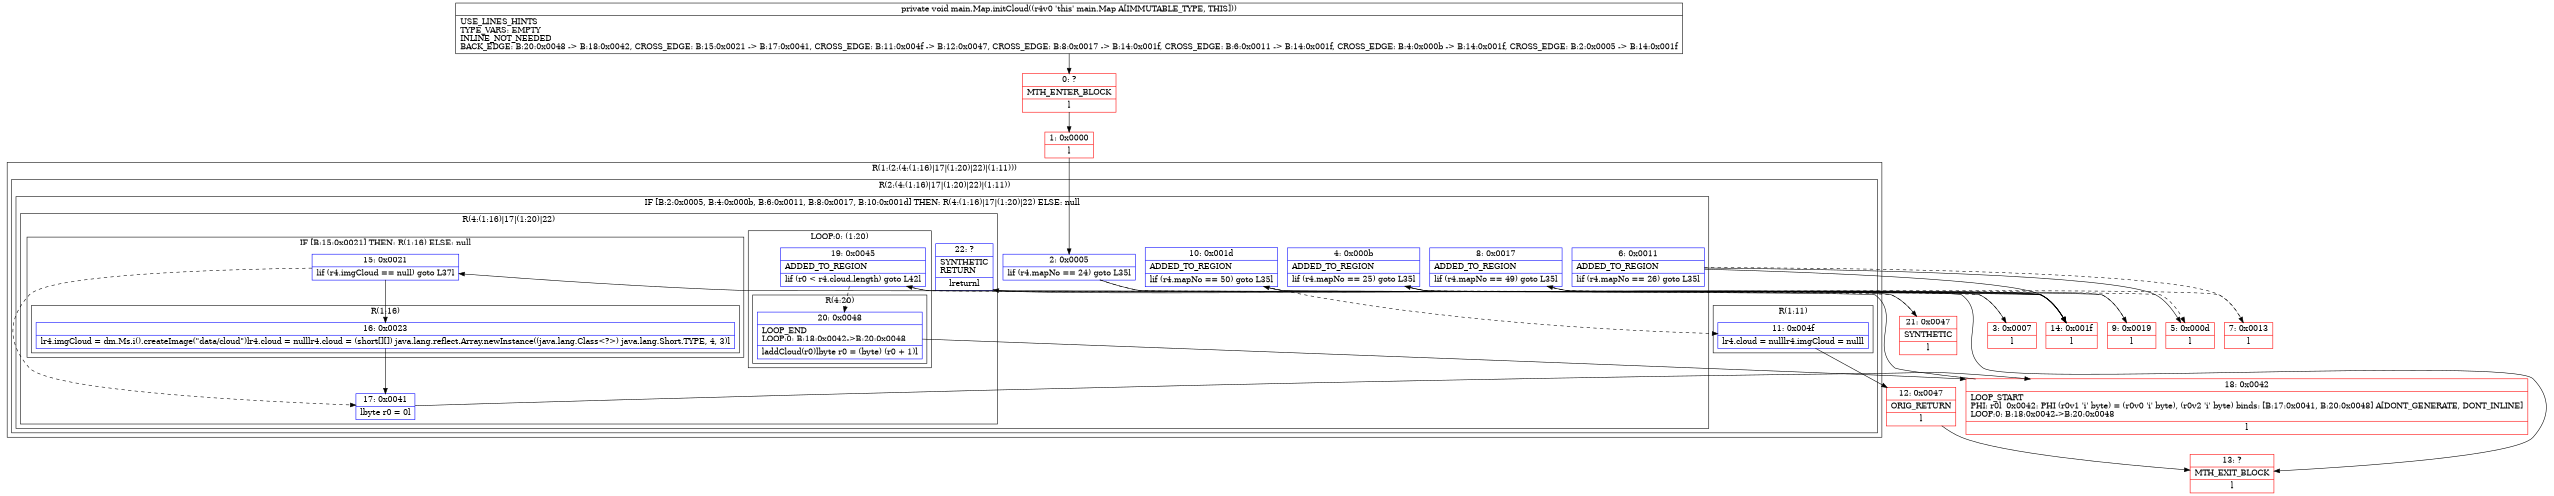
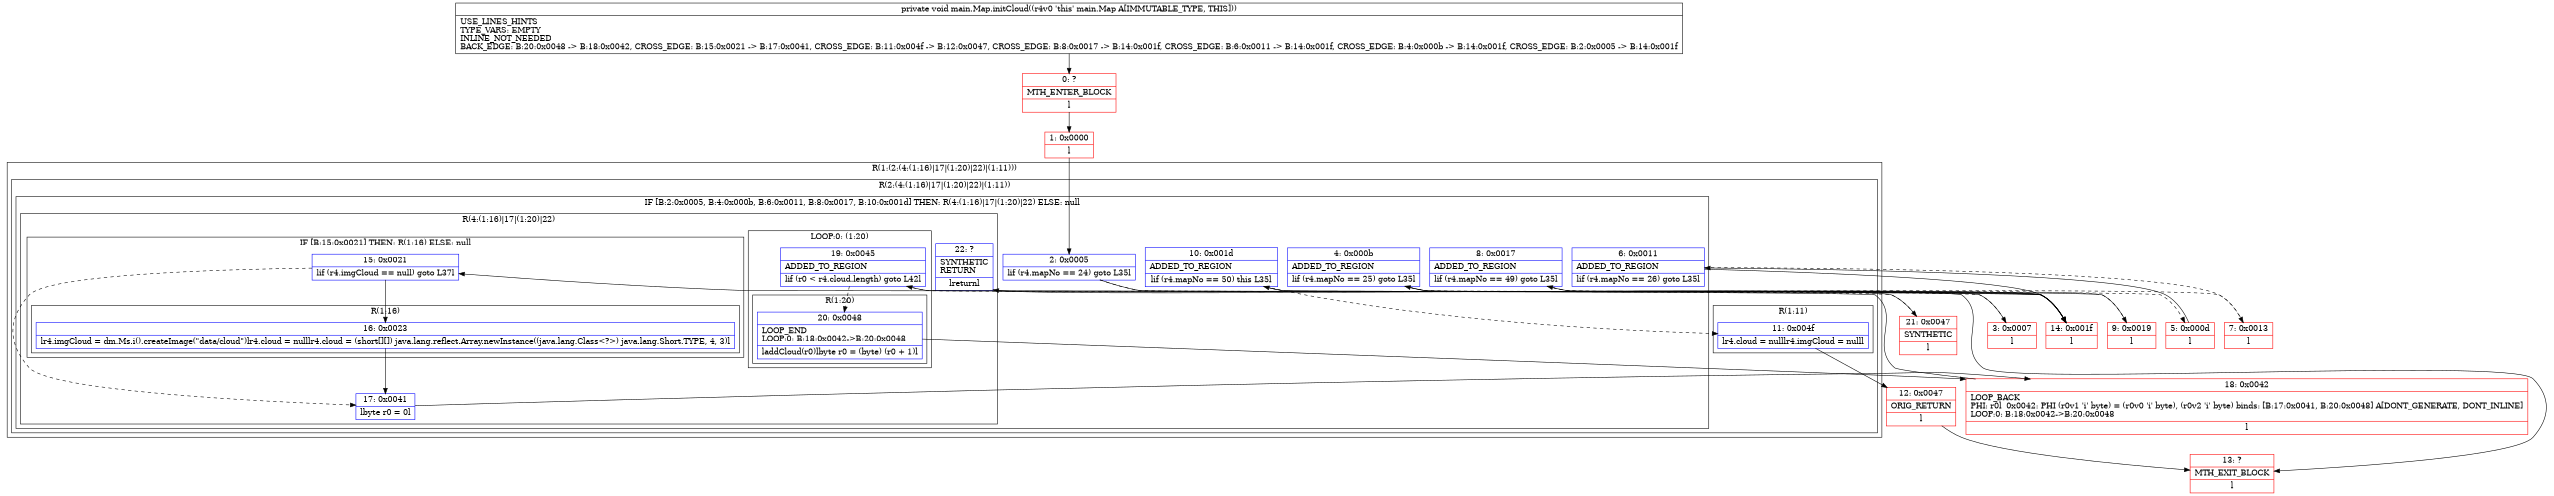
edge "6: 0x0011" -> "5: 0x000d": reversed
node "10: 0x001d": text "lif (r4.mapNo == 50) goto L35l" -> "lif (r4.mapNo == 50) this L35l"
cluster "R(4:20)": label "R(4:20)" -> "R(1:20)"
node "18: 0x0042": text "LOOP_START" -> "LOOP_BACK"
